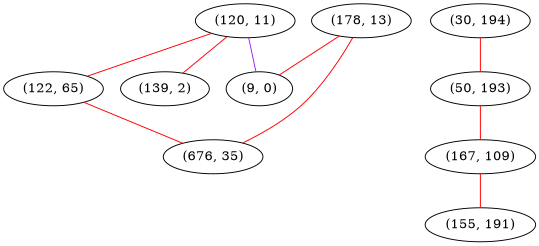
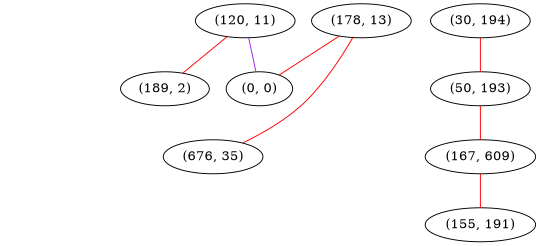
node "(122, 65)": removed
node "(139, 2)": label "(139, 2)" -> "(189, 2)"
node "(9, 0)": label "(9, 0)" -> "(0, 0)"
node "(167, 109)": label "(167, 109)" -> "(167, 609)"
